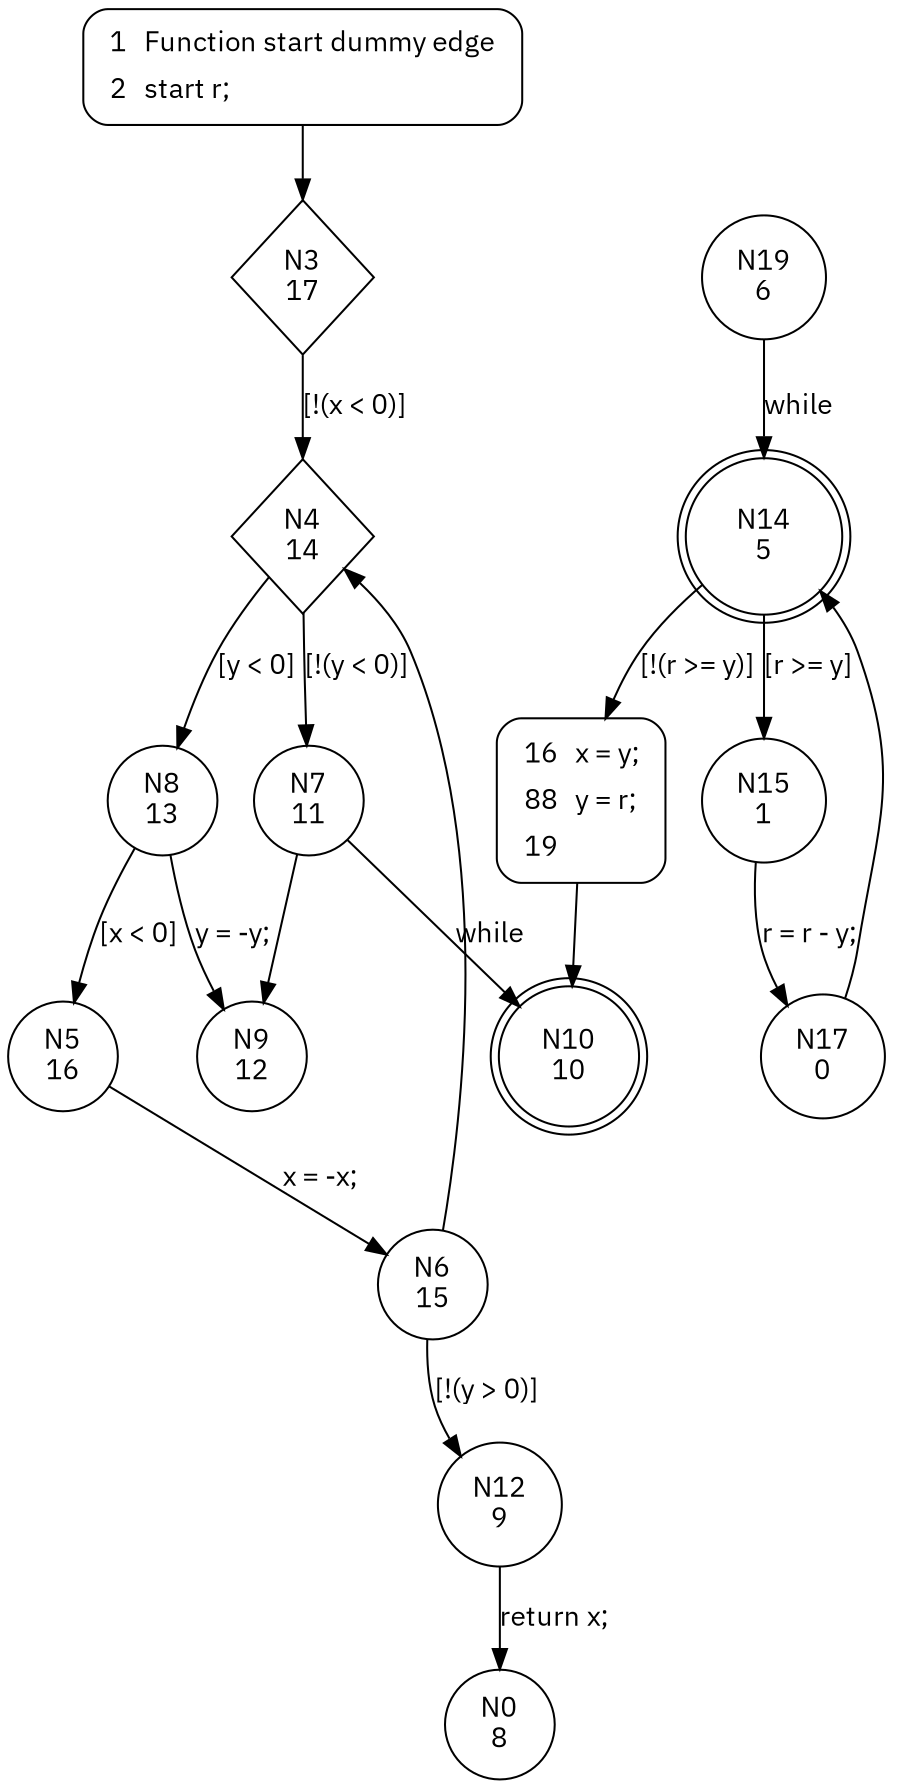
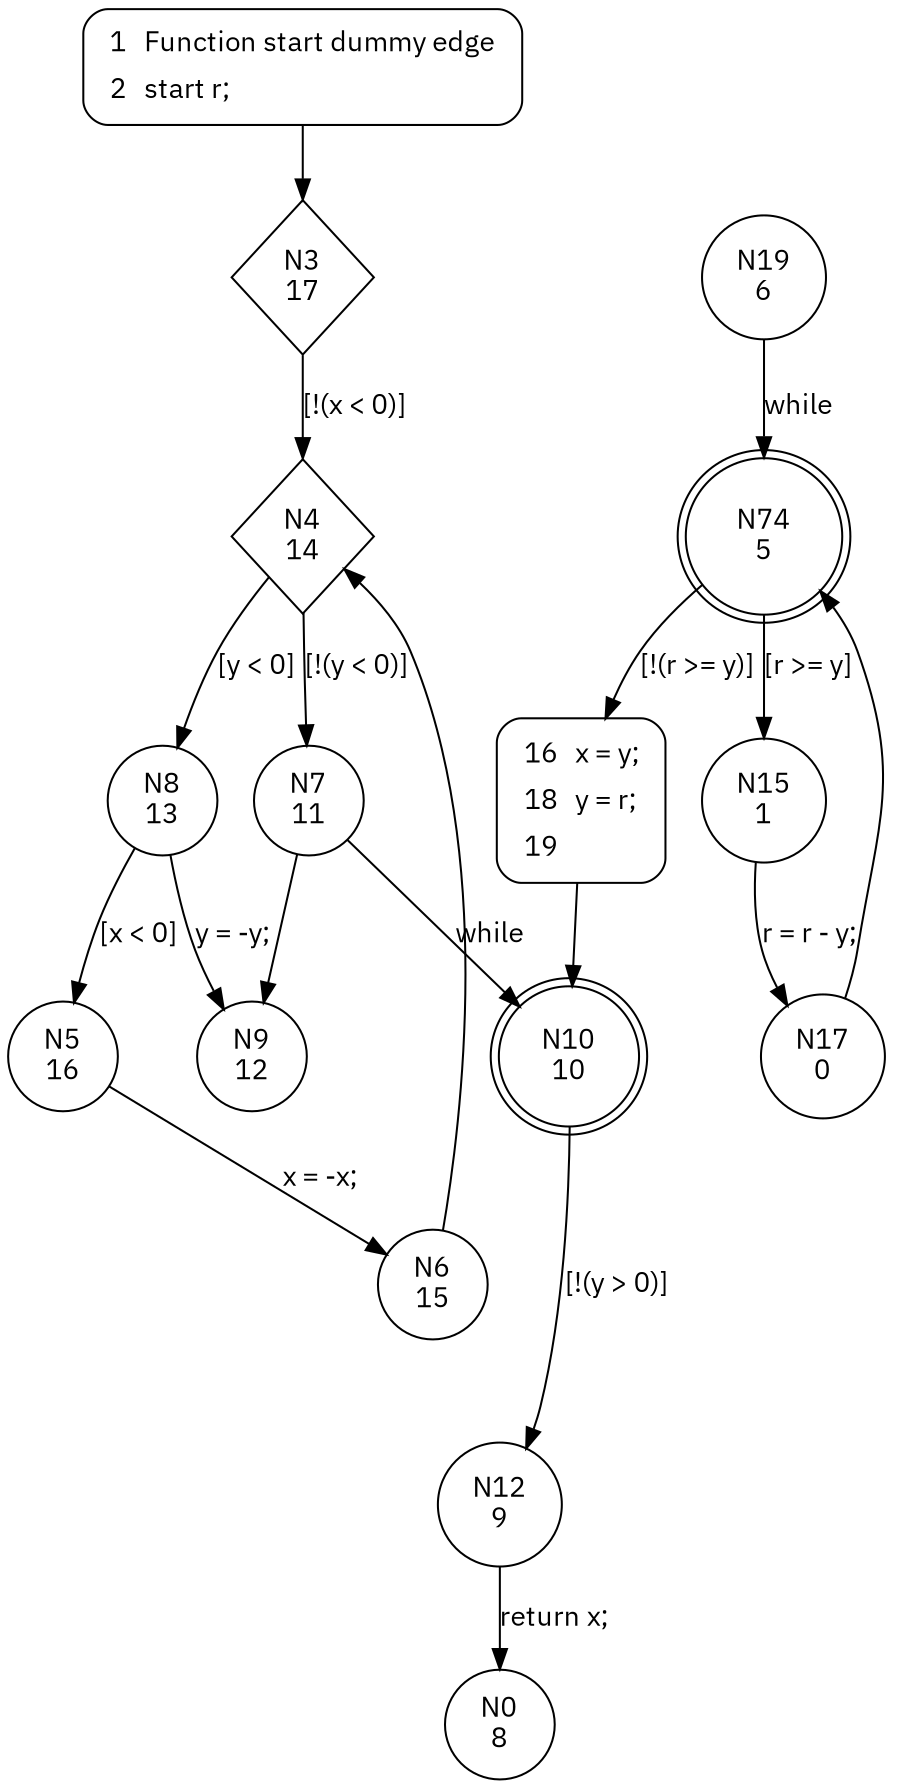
node "N14 5": label "N14 5" -> "N74 5"
node "16": text "88" -> "18"
edge "N6 15" -> "N12 9": now "N10 10" -> "N12 9"
